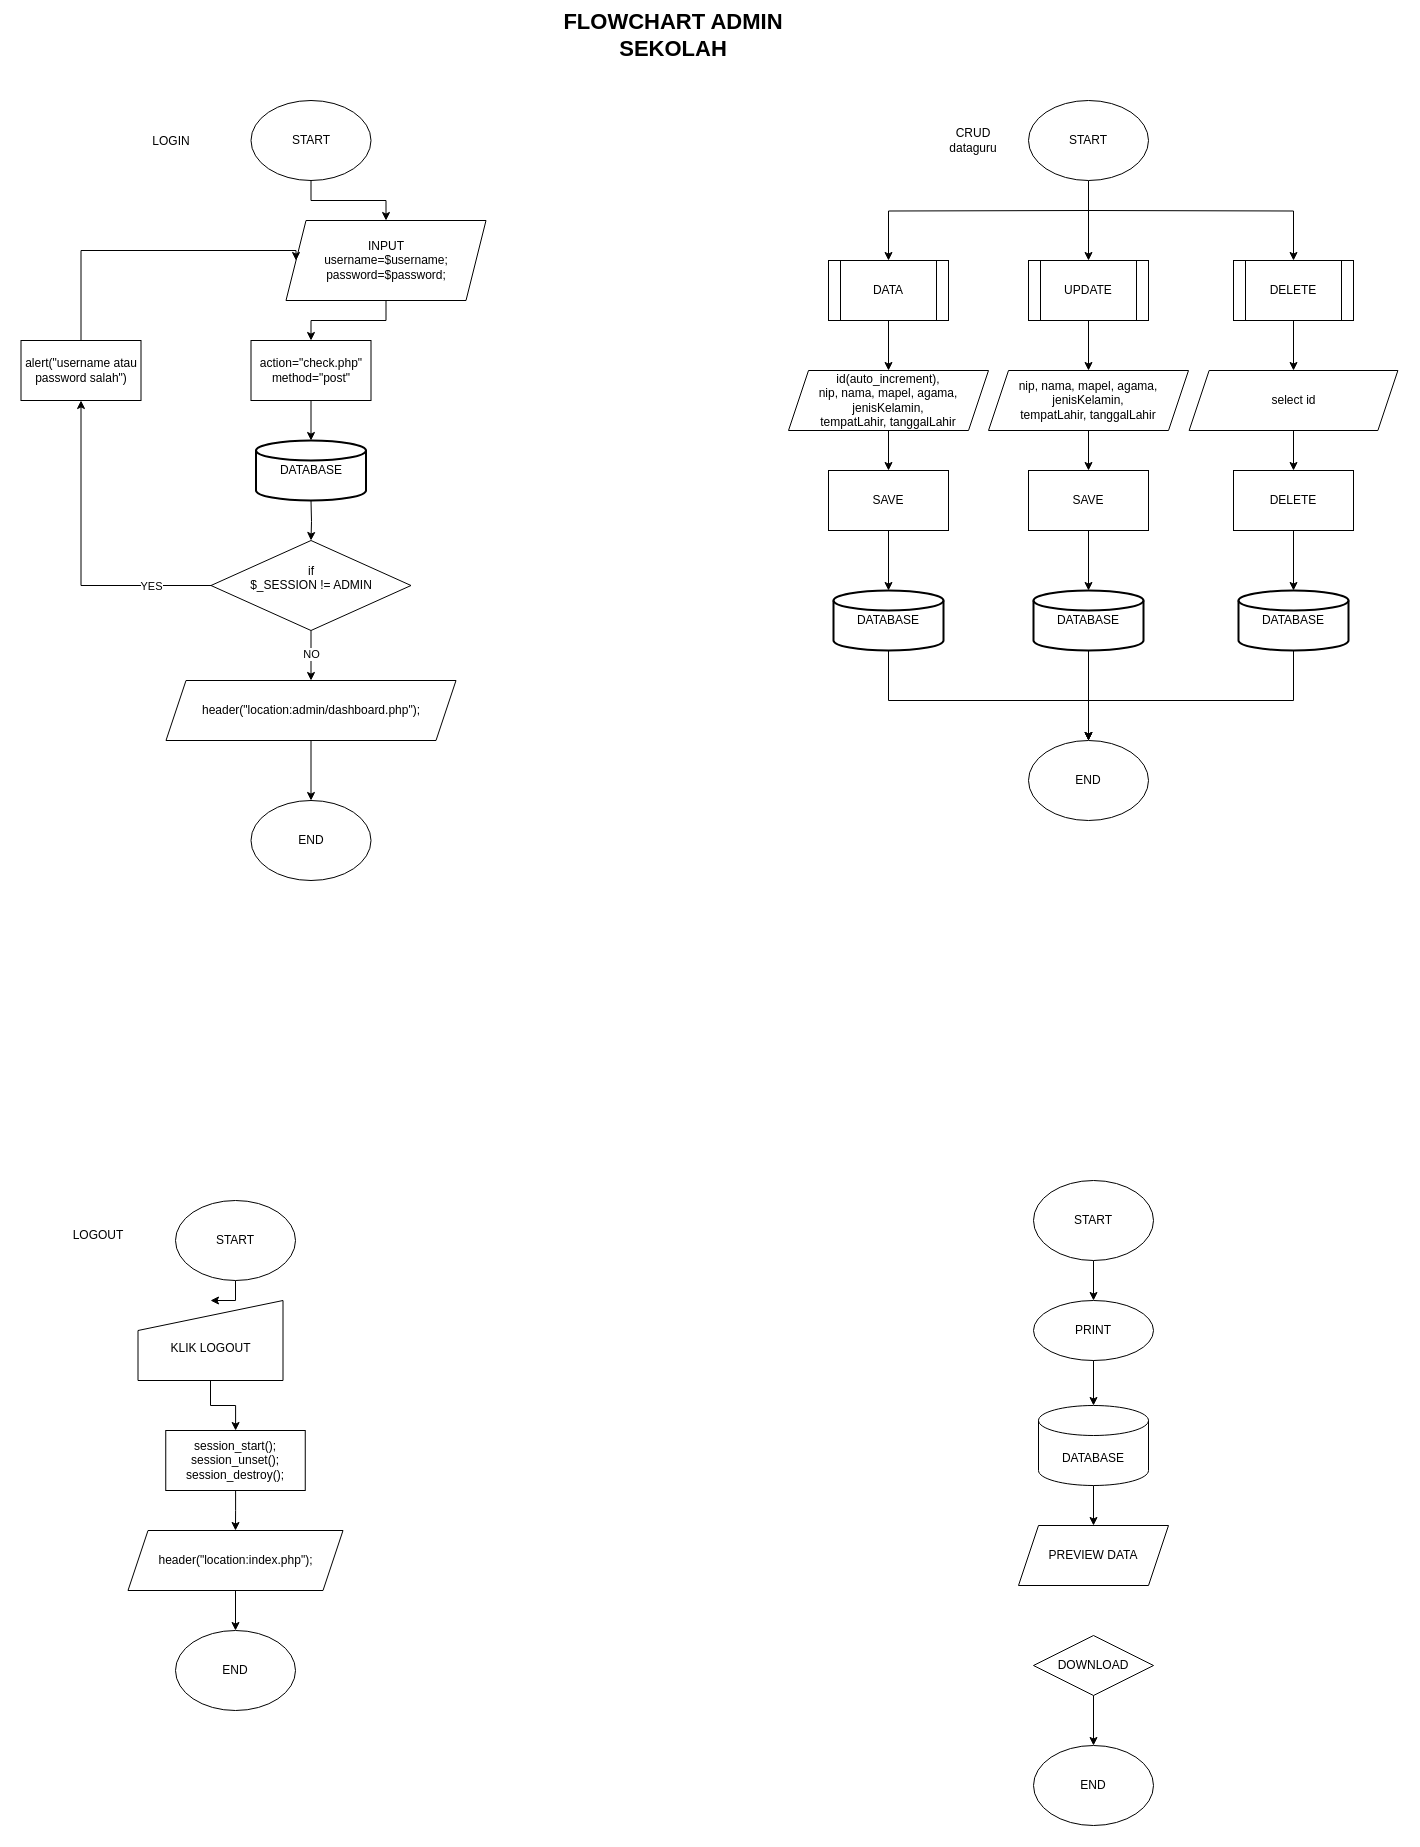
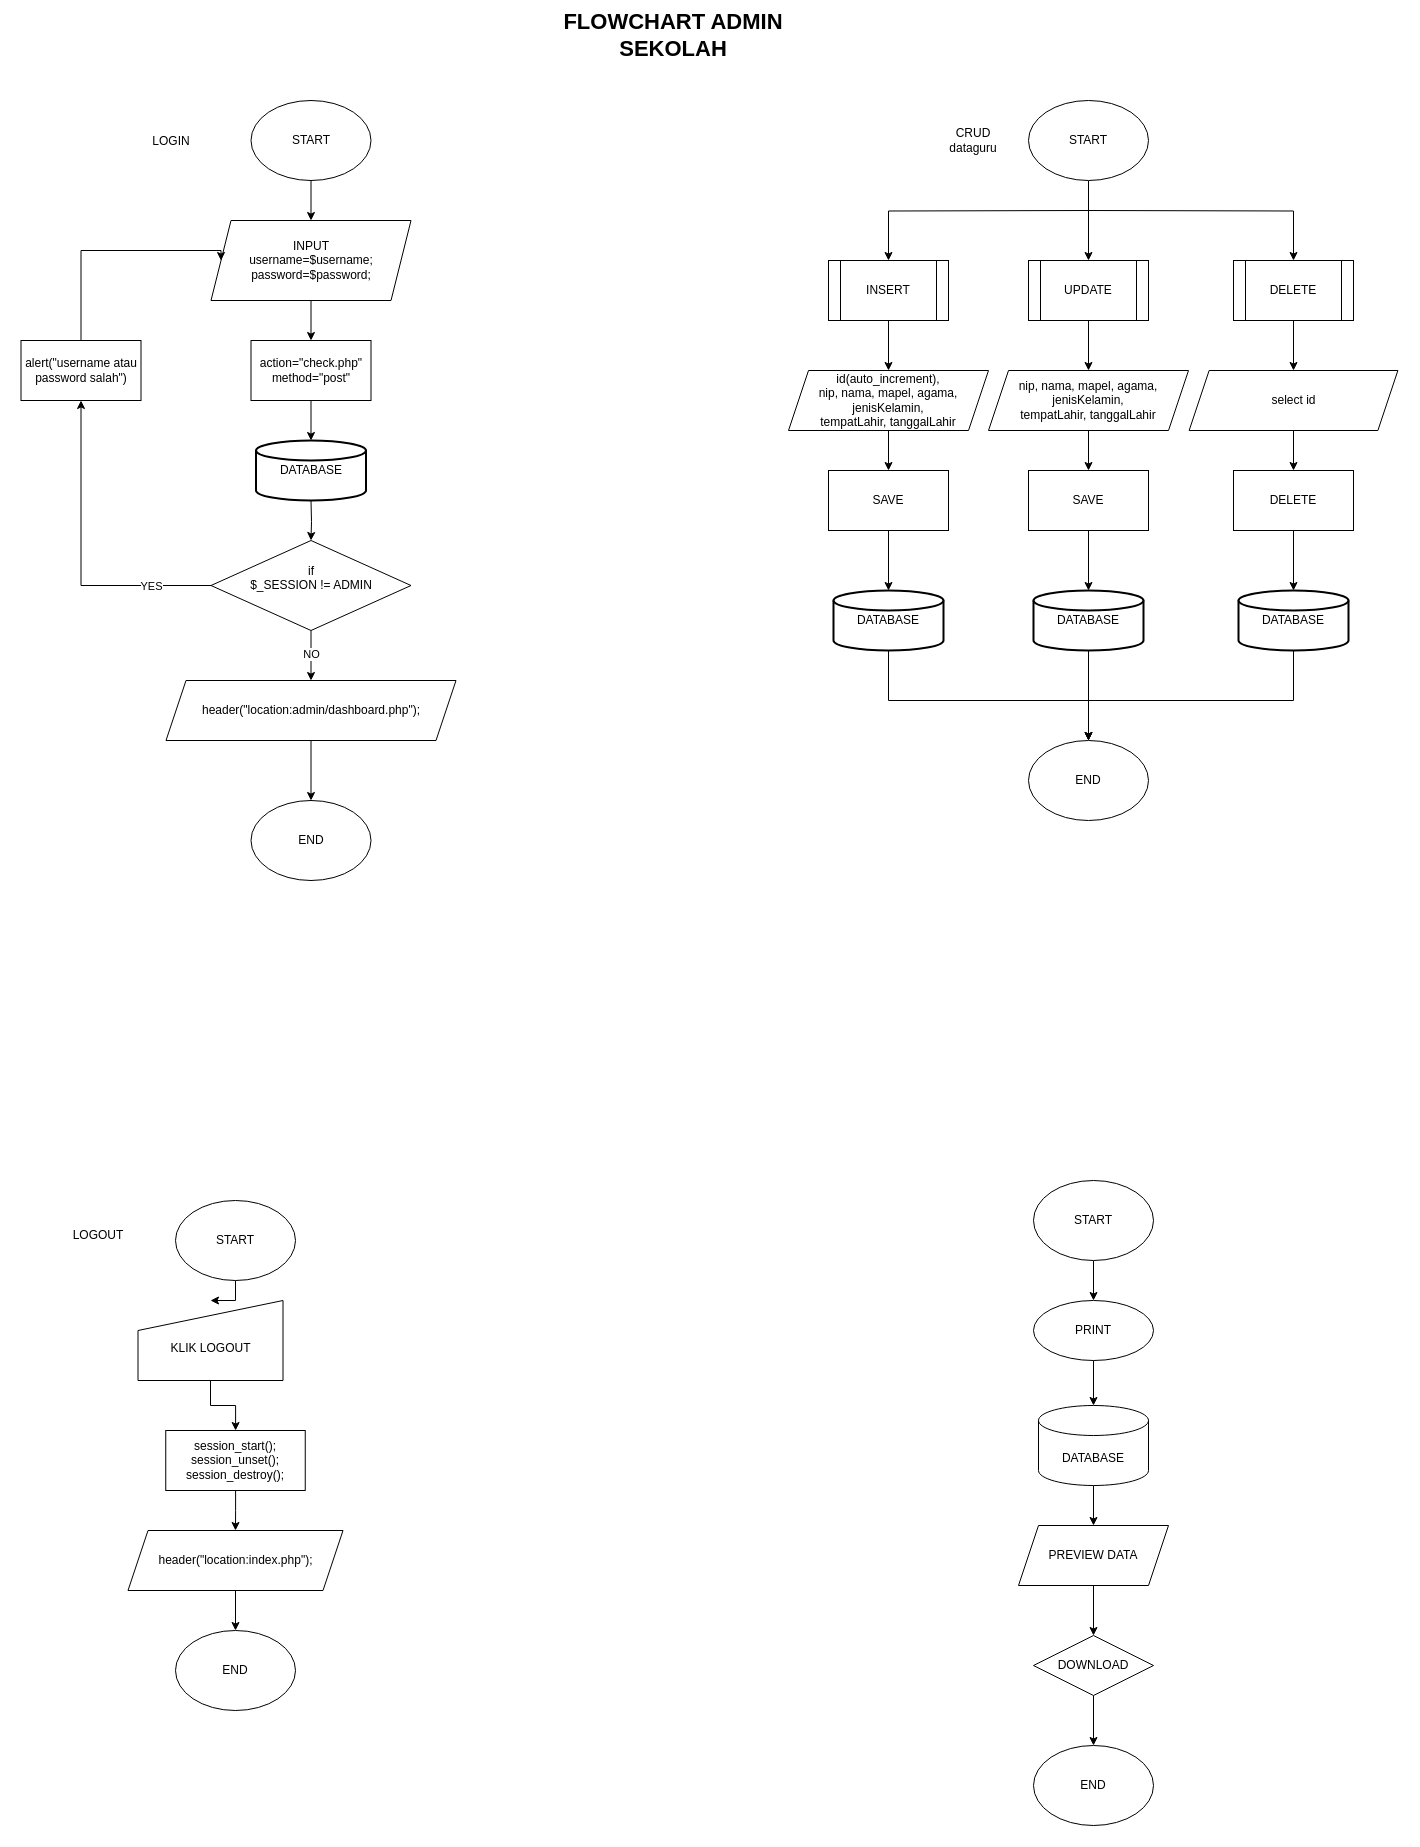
node "INPUT username=$username; password=$password;": moved (386, 261) -> (311, 261)
node "DATA": label "DATA" -> "INSERT"
edge "PREVIEW DATA" -> "DOWNLOAD": added
